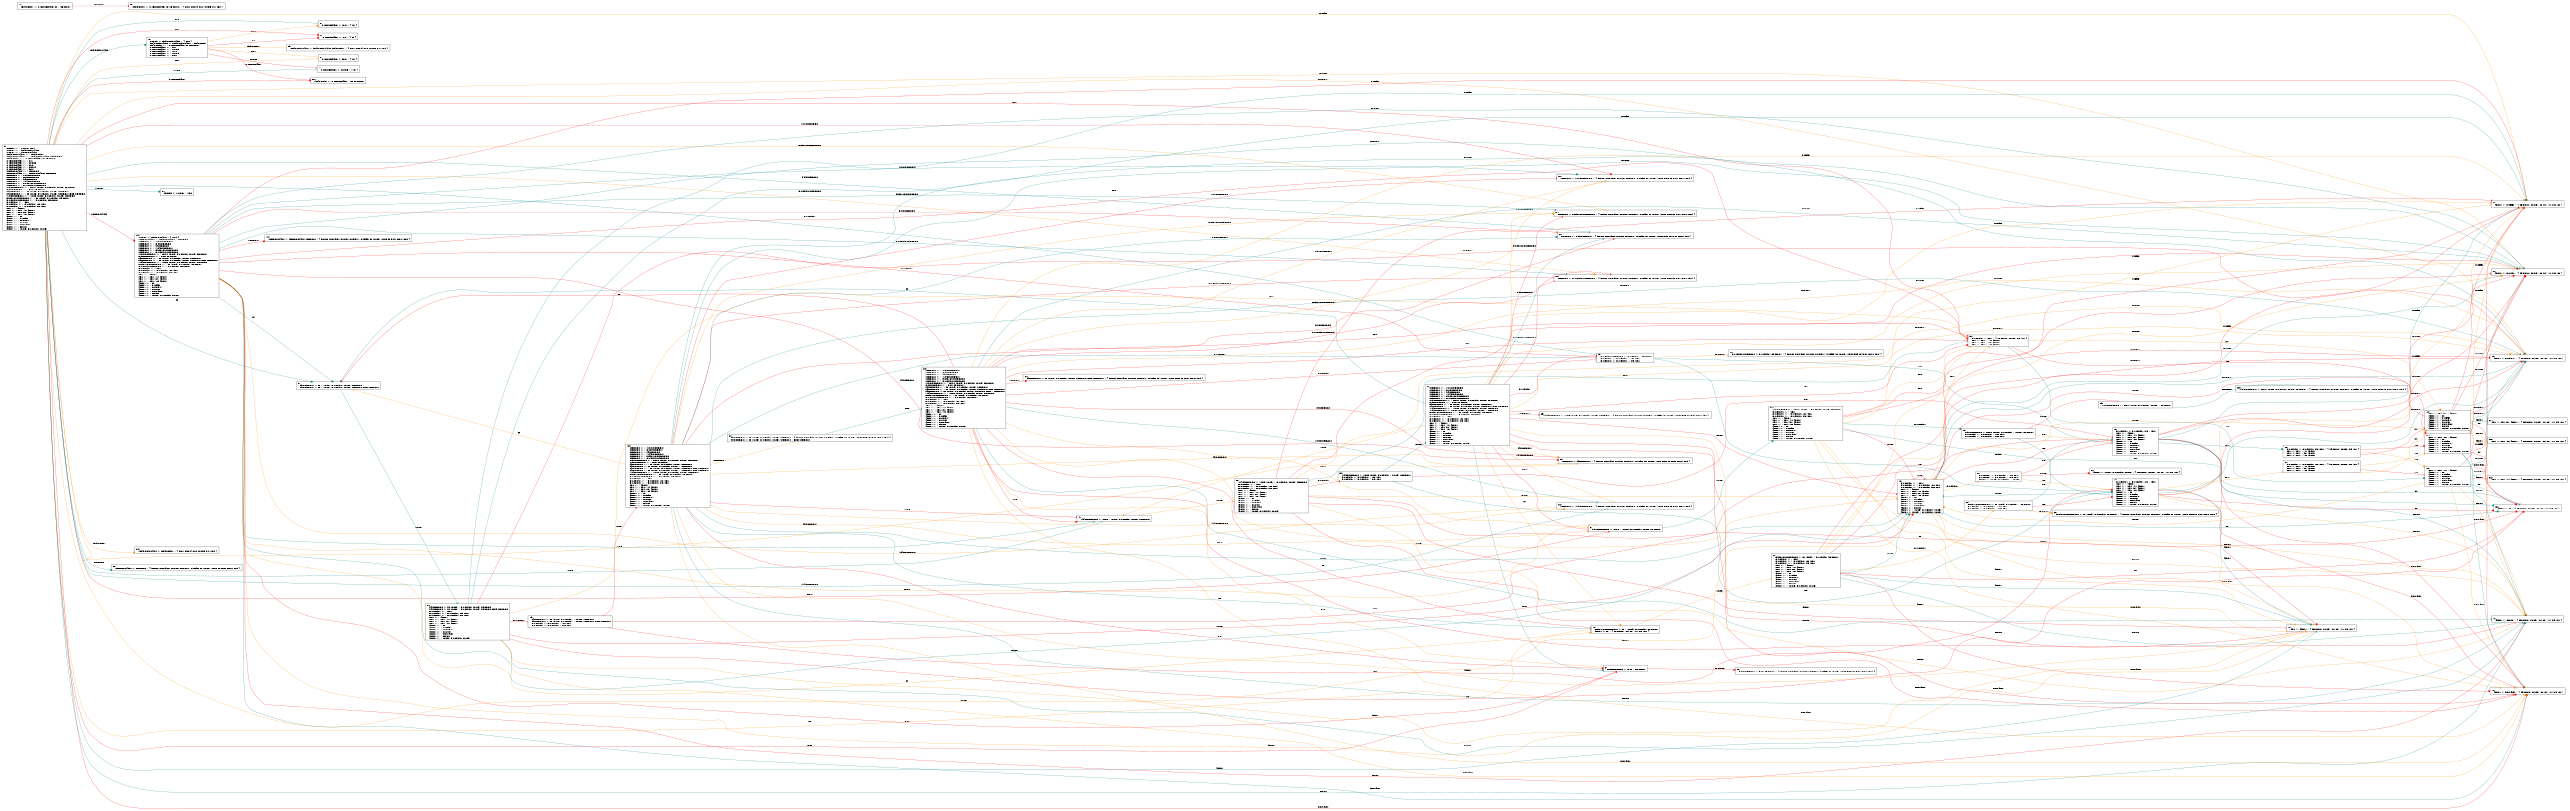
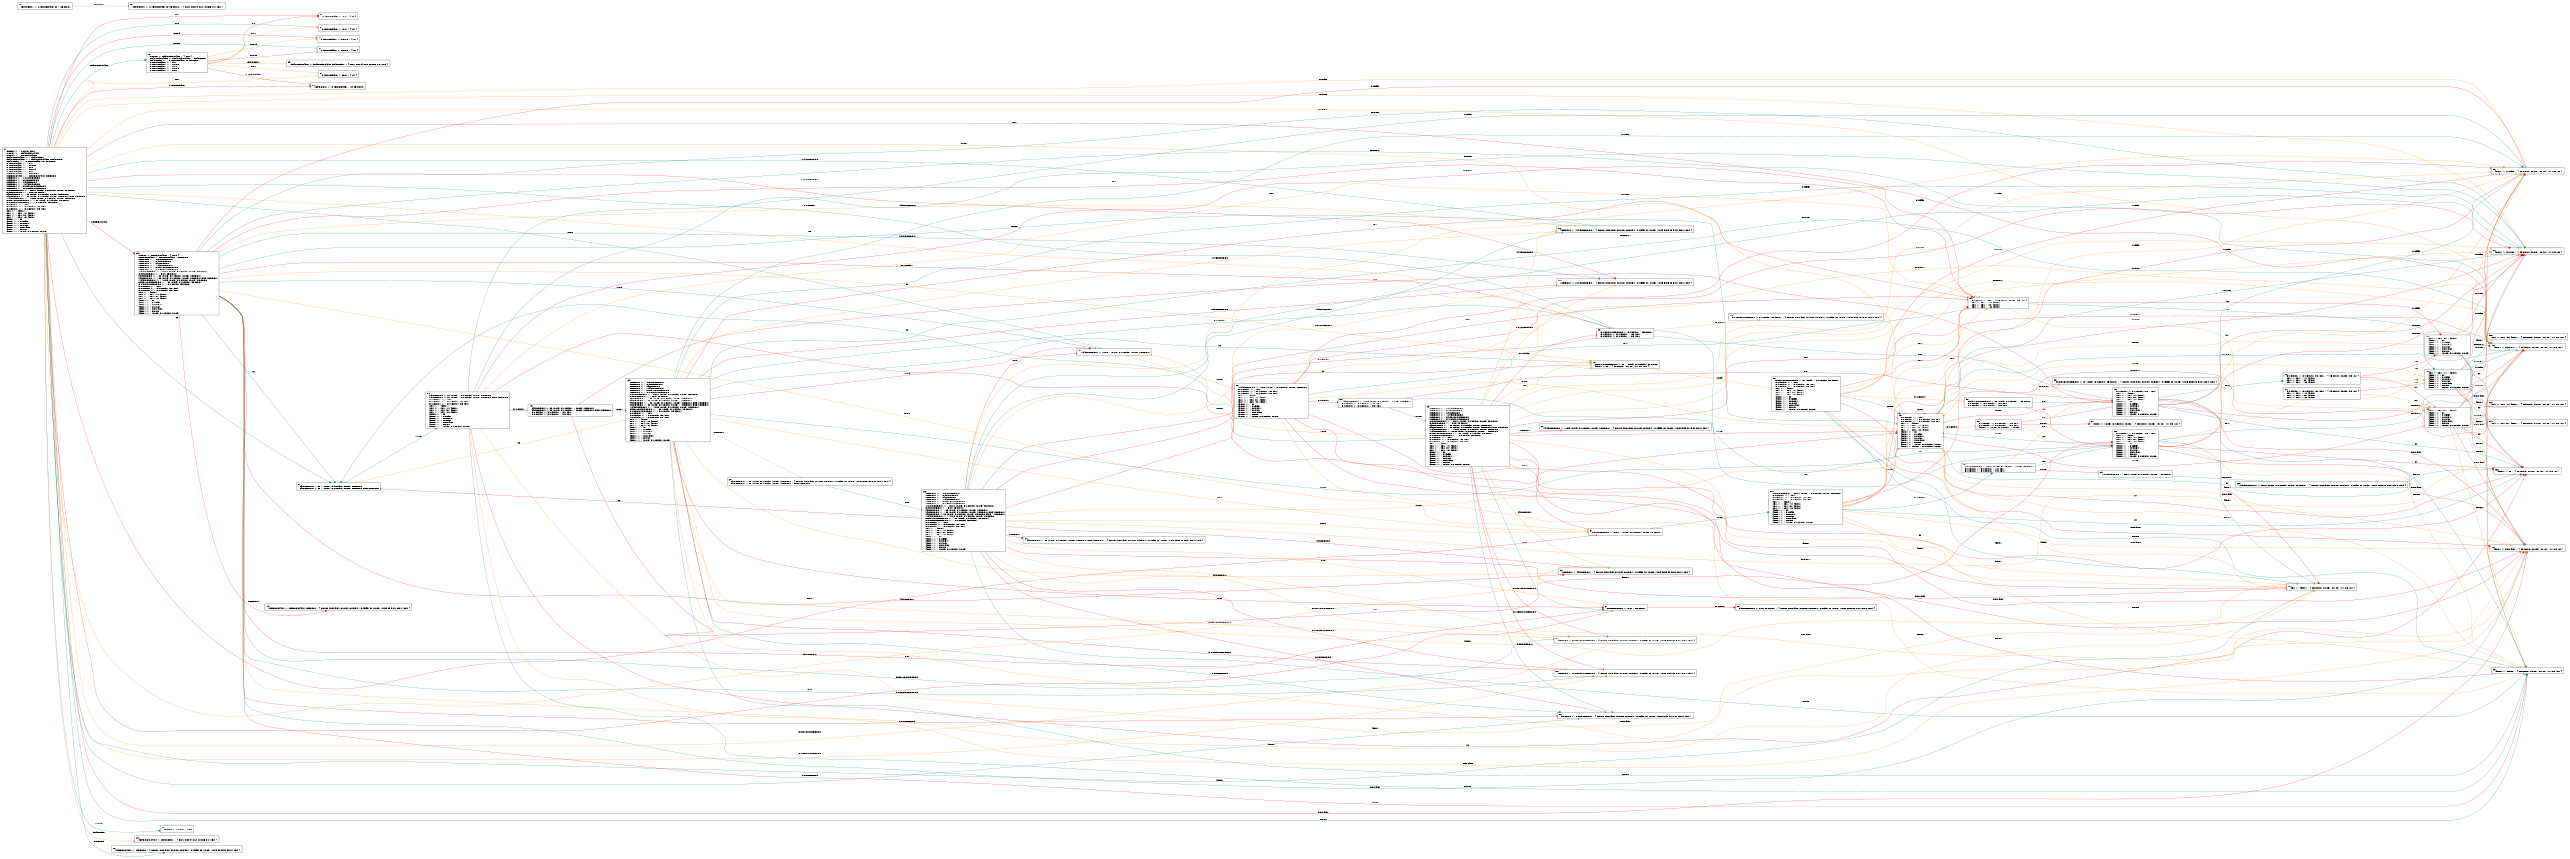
node "4: type_specifier -> STRING . { ID }": added
